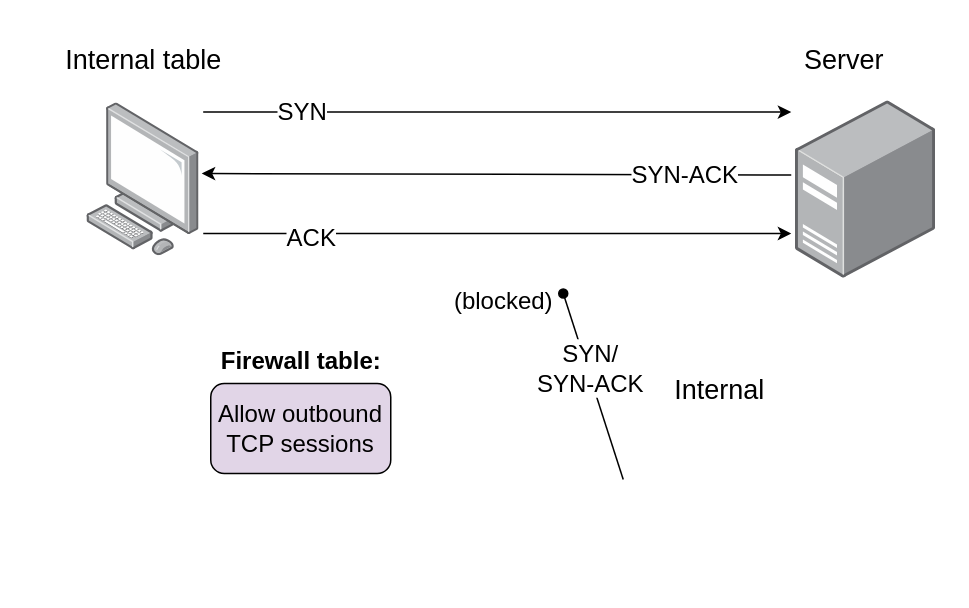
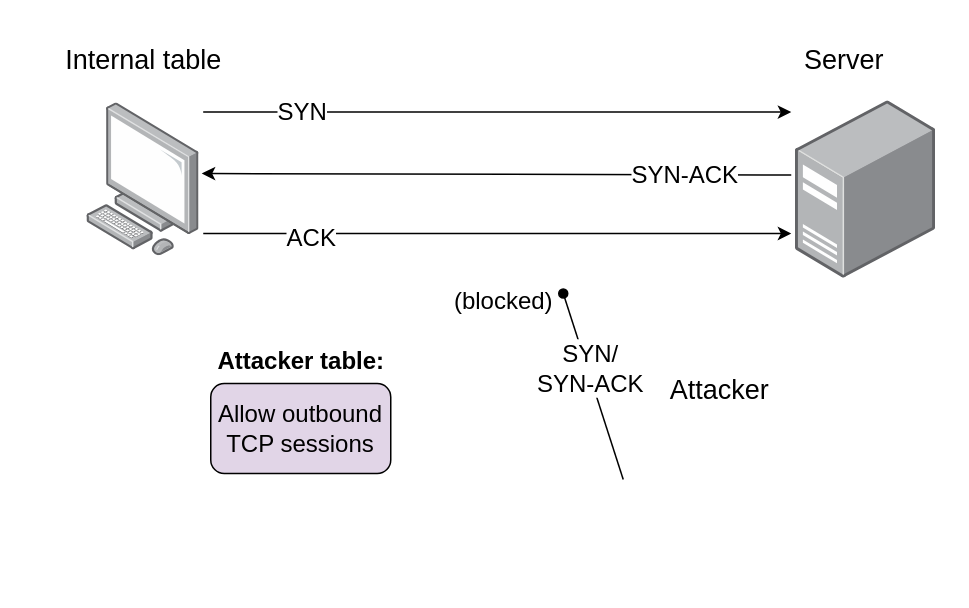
node "Firewall table:": label "Firewall table:" -> "Attacker table:"
node "Internal": label "Internal" -> "Attacker"
